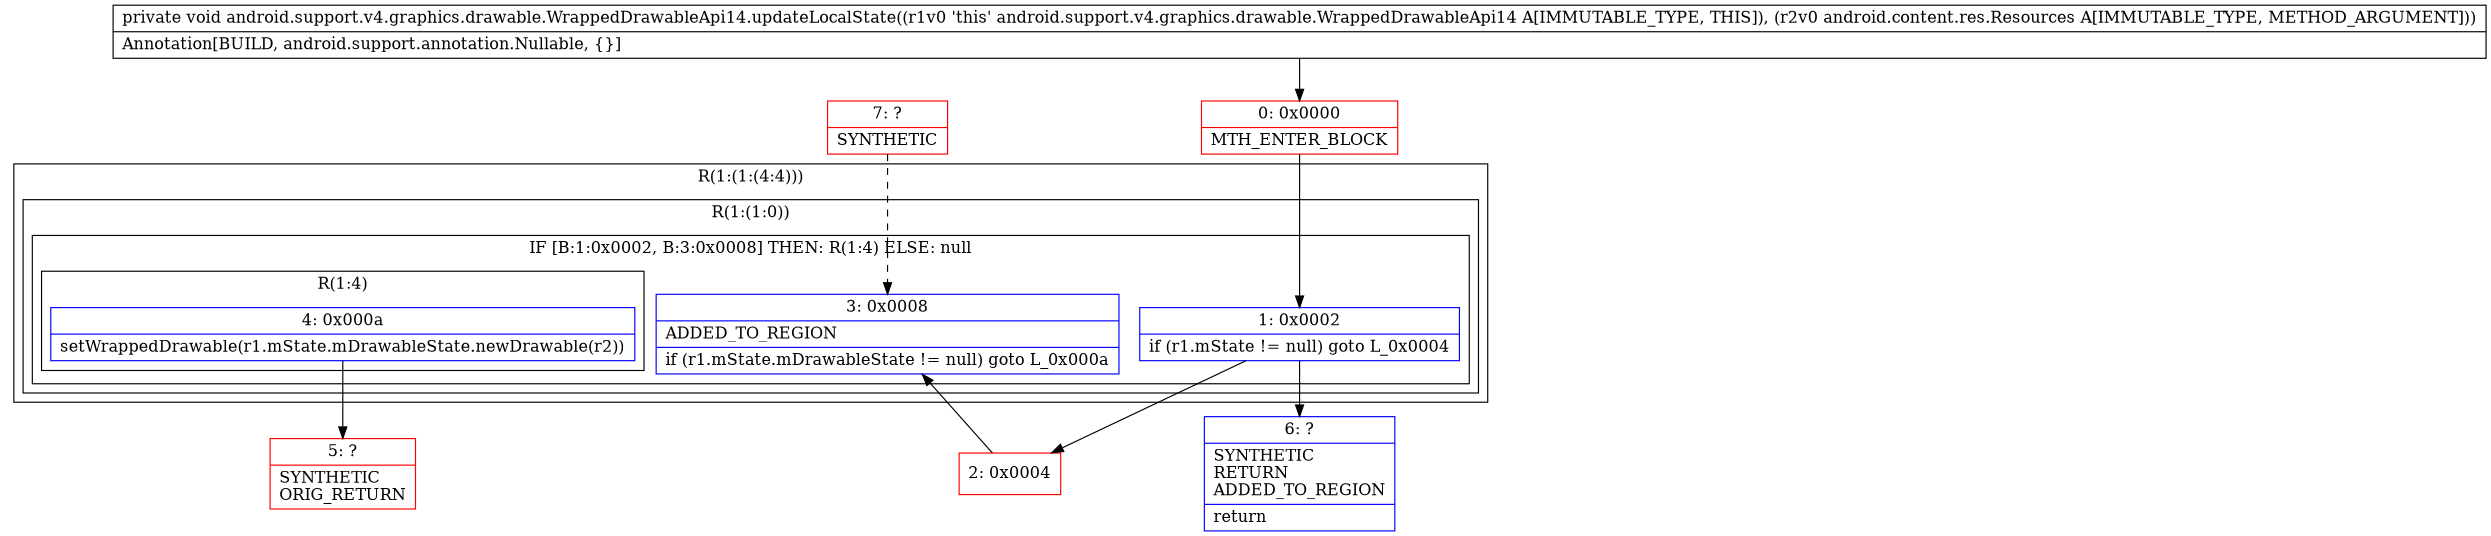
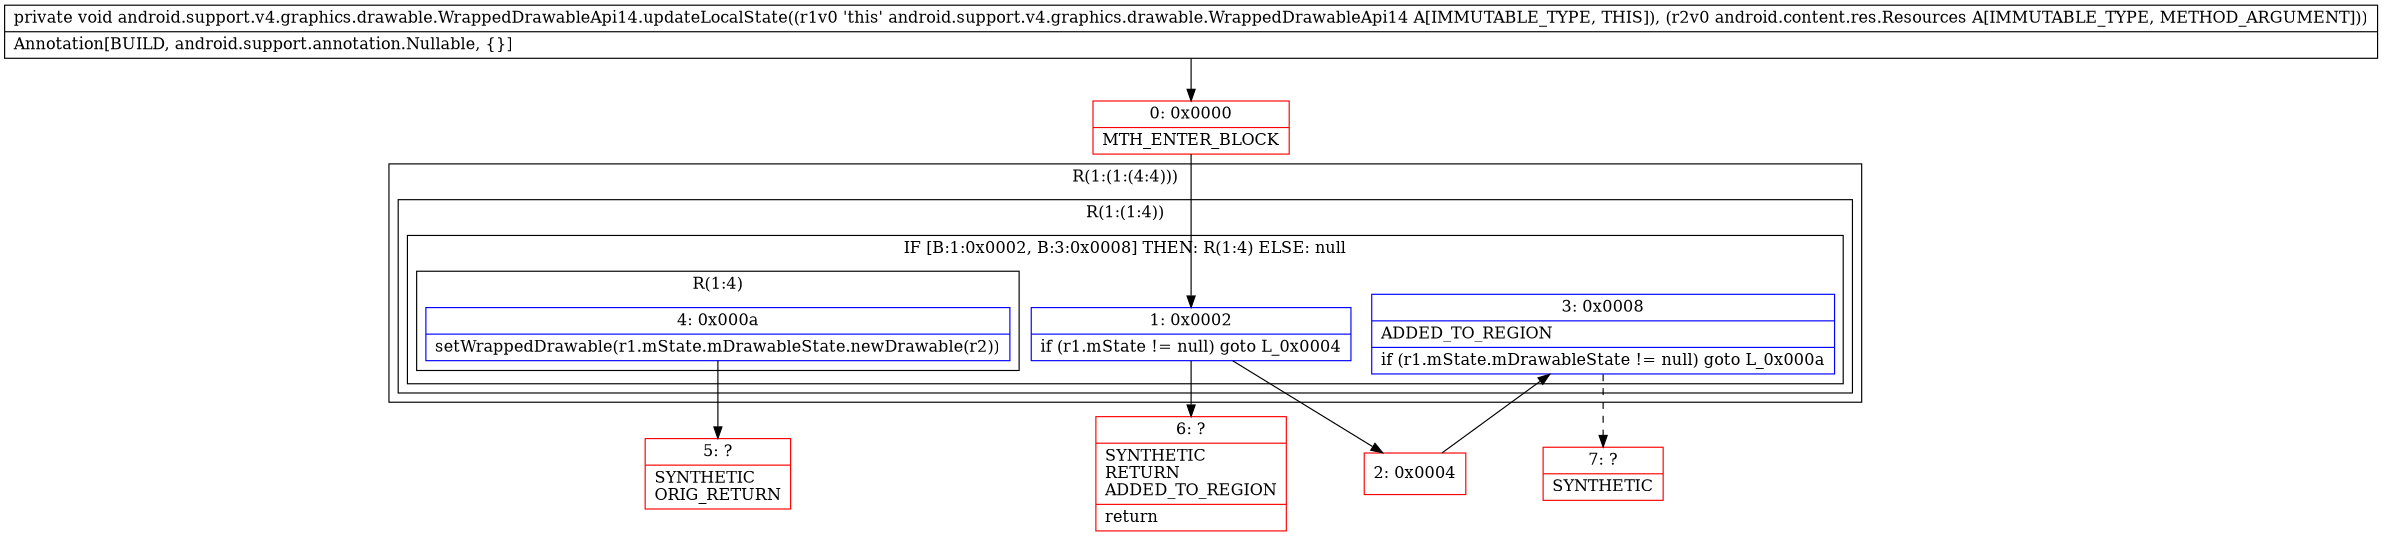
cluster "R(1:(1:0))": label "R(1:(1:0))" -> "R(1:(1:4))"
edge "7: ?" -> "3: 0x0008": reversed
node "6: ?": color blue -> red
